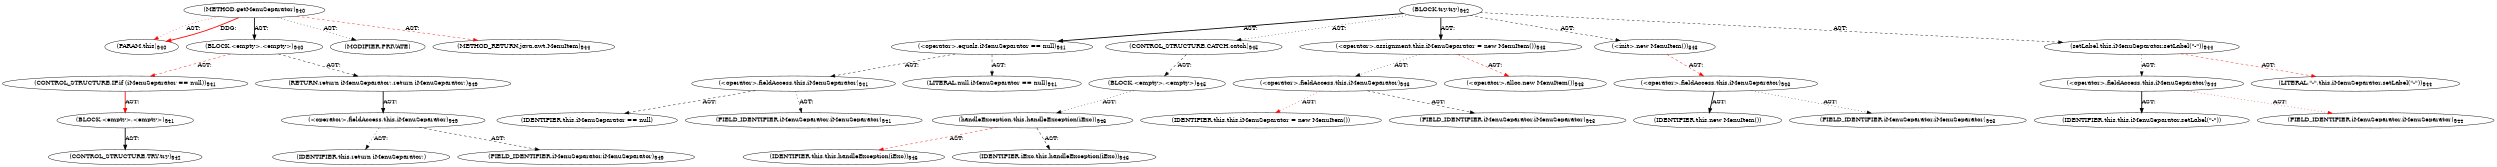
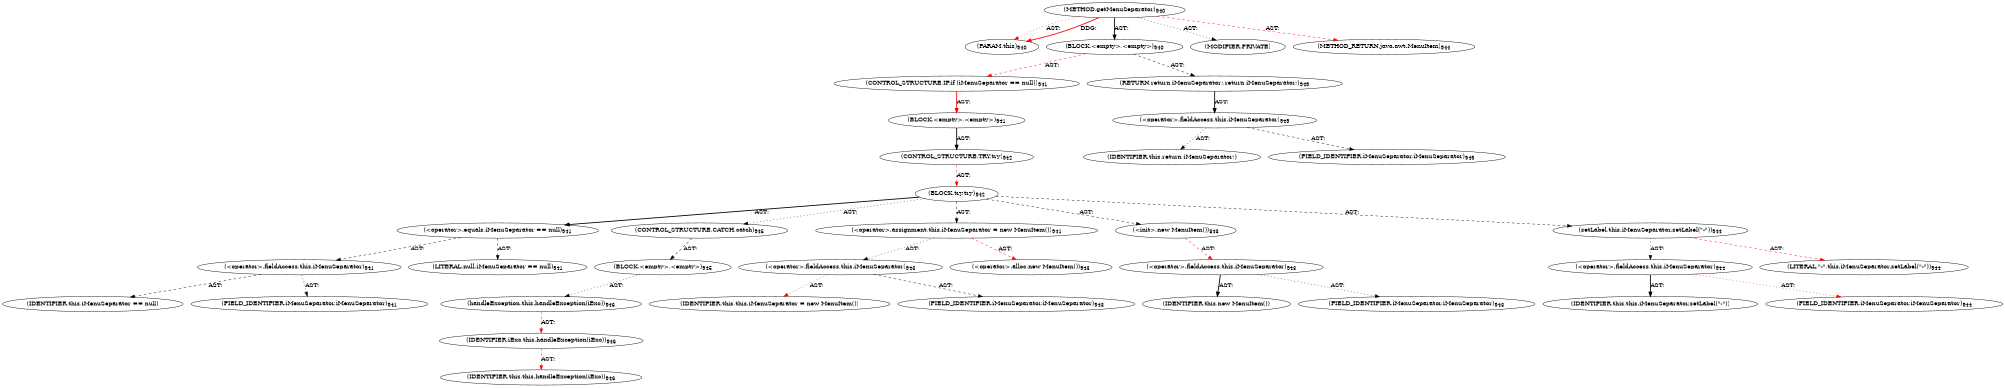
edge "(BLOCK,try,try)" -> "(<operator>.assignment,this.iMenuSeparator = new MenuItem())": style bold -> dashed
node "(<operator>.assignment,this.iMenuSeparator = new MenuItem())": text "943" -> "941"
edge "(handleException,this.handleException(iExc))" -> "(IDENTIFIER,iExc,this.handleException(iExc))": color black -> red
edge "(handleException,this.handleException(iExc))" -> "(IDENTIFIER,this,this.handleException(iExc))": now "(IDENTIFIER,iExc,this.handleException(iExc))" -> "(IDENTIFIER,this,this.handleException(iExc))"
edge "(CONTROL_STRUCTURE,TRY,try)" -> "(BLOCK,try,try)": added, label "AST:"
